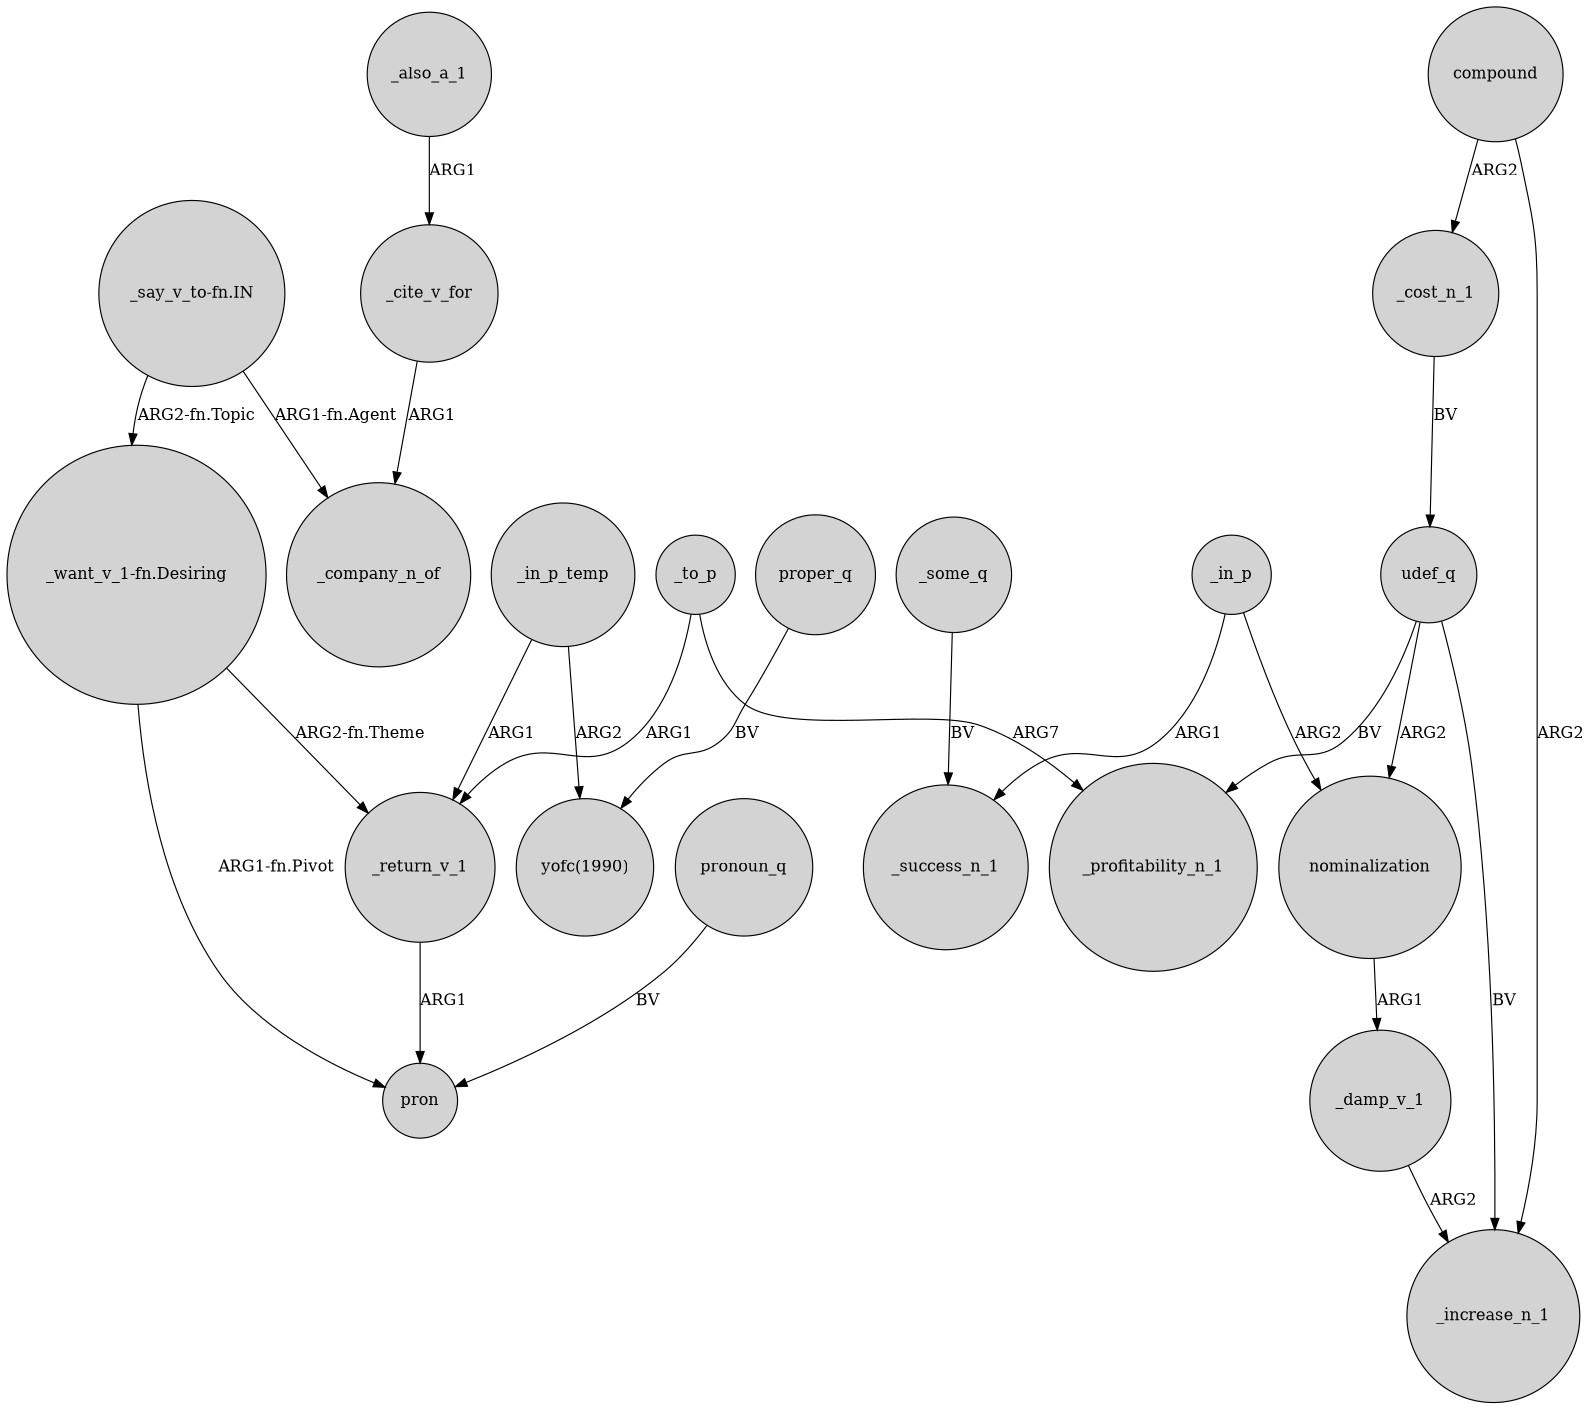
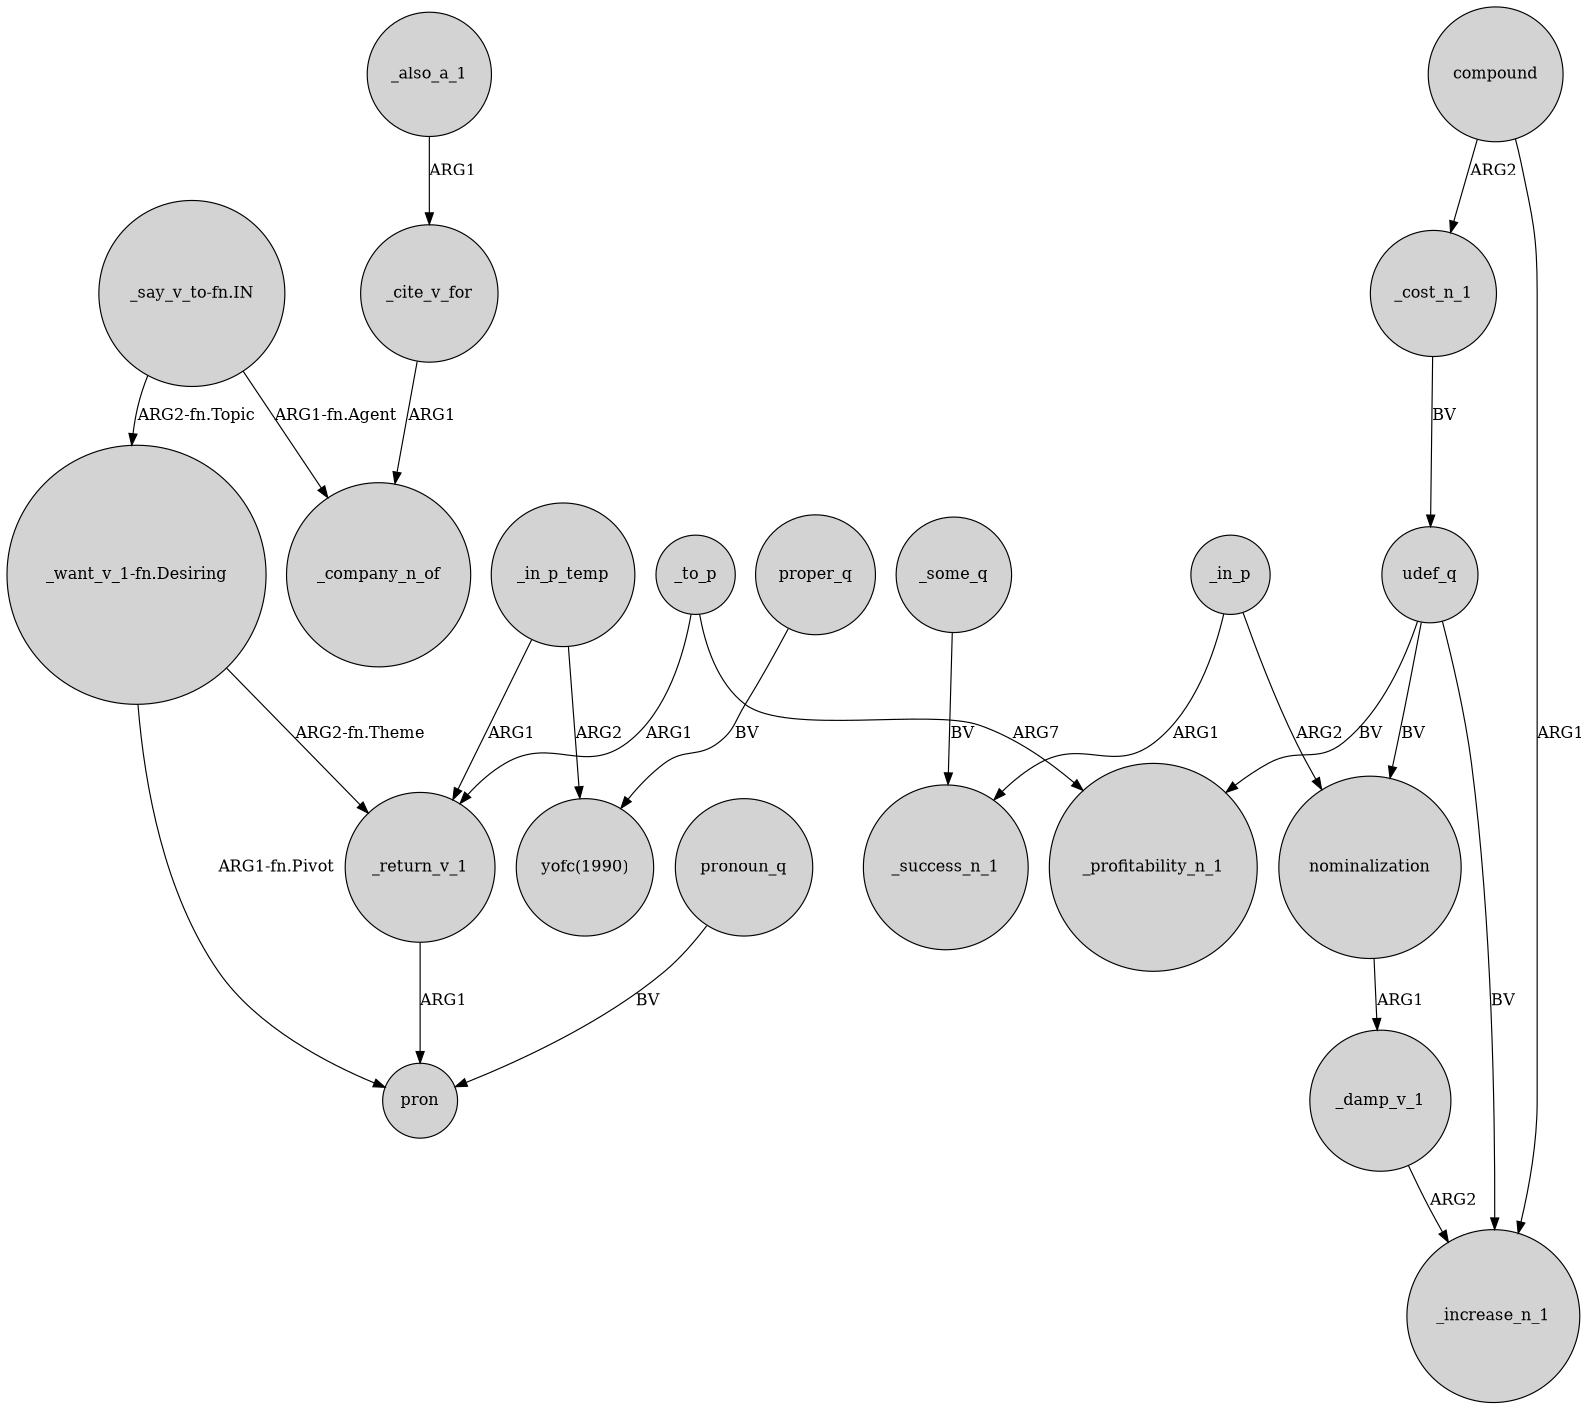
edge "udef_q" -> "nominalization": label "ARG2" -> "BV"
edge "compound" -> "_increase_n_1": label "ARG2" -> "ARG1"
